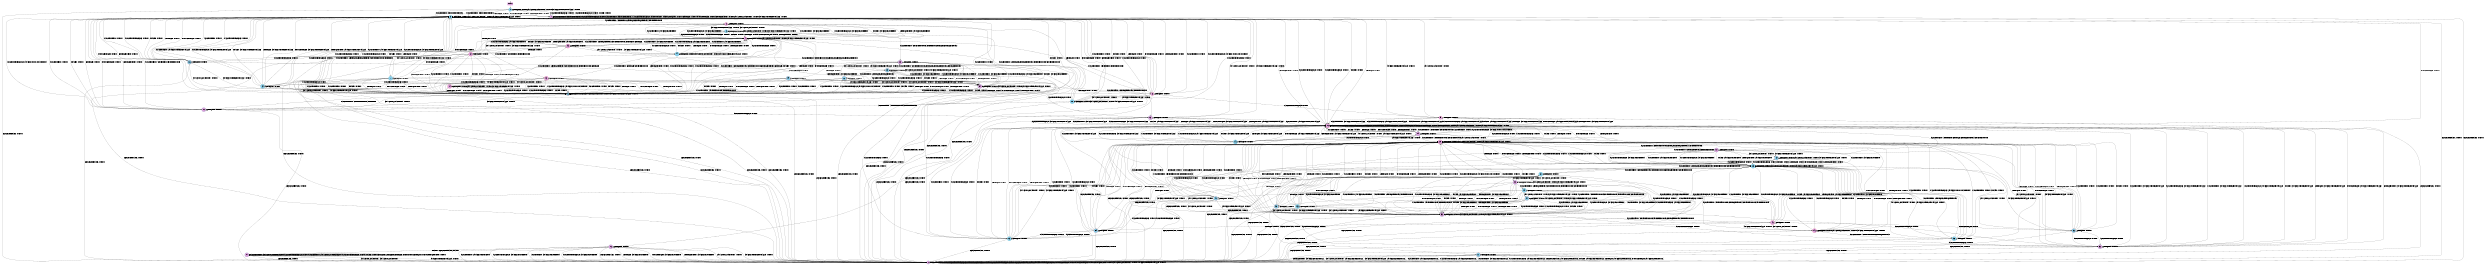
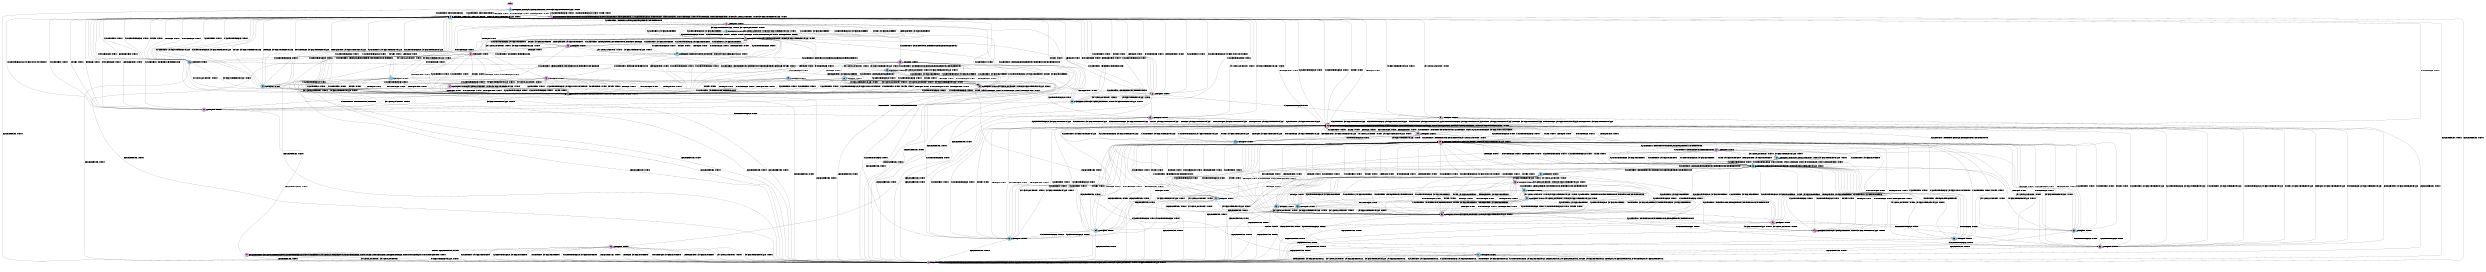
edge "s39" -> "s11": added, label "CHANGE_CIPHER_SPEC / TIMEOUT"
edge "s27" -> "s1": label "CHANGE_VERIFY_SPEC / TIMEOUT" -> "CHANGE_CIPHER_SPEC / TIMEOUT"
edge "s31" -> "s50": now "s41" -> "s50"
edge "s12" -> "s1": label "CHANGE_CIPHER_SPEC / TIMEOUT" -> "CHANGE_CIPHER_WARNING / TIMEOUT"
edge "s45" -> "s29": label "CERTIFICATE / TIMEOUT" -> "FINISHED / TIMEOUT"
edge "s45" -> "s36": label "EMPTY_CERTIFICATE / TIMEOUT" -> "EMPTY_EXCHANGE / TIMEOUT"
edge "s46" -> "s32": removed, label "PSK_CLIENT_HELLO / SERVER_HELLO_DONE,CERTIFICATE_REQUEST"
